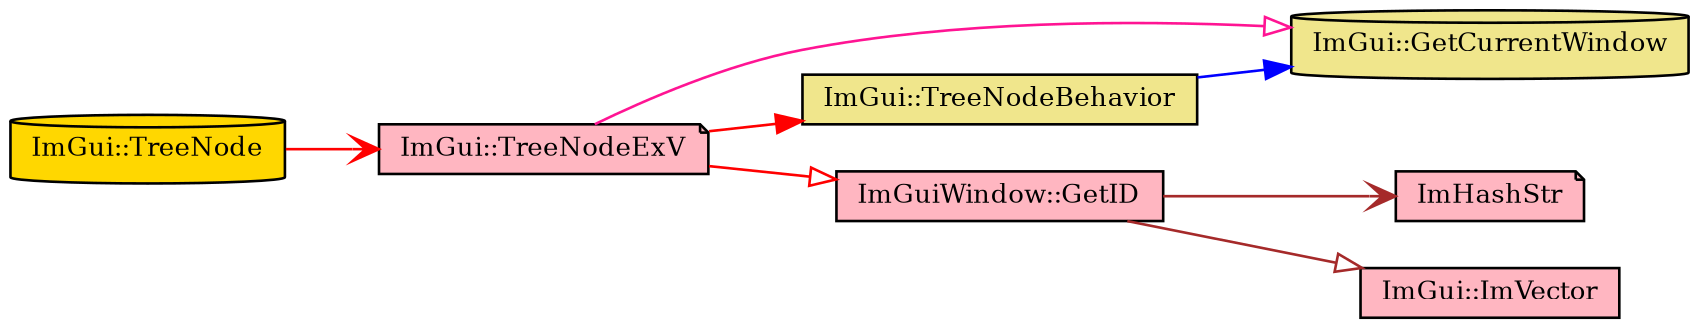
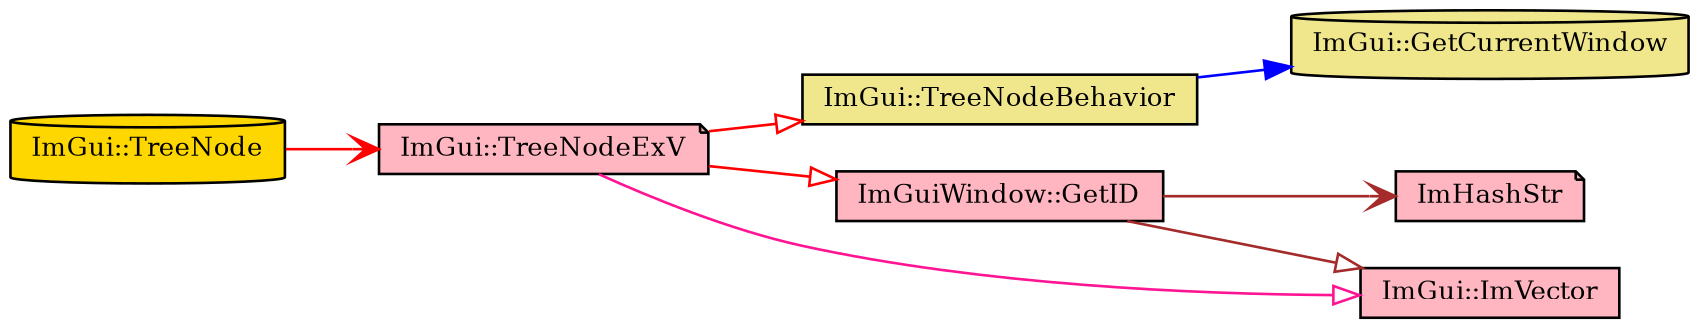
edge "ImGui::TreeNodeExV" -> "ImGui::GetCurrentWindow": now "ImGui::TreeNodeExV" -> "ImGui::ImVector"
edge "ImGui::TreeNodeExV" -> "ImGui::TreeNodeBehavior": arrowhead normal -> onormal
